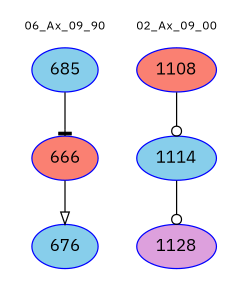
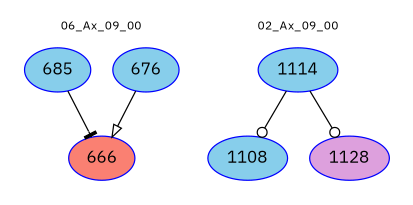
cluster "06_Ax_09_90": label "06_Ax_09_90" -> "06_Ax_09_00"
node "1108": fillcolor salmon -> skyblue
edge "1108" -> "1114": reversed
edge "666" -> "676": reversed
